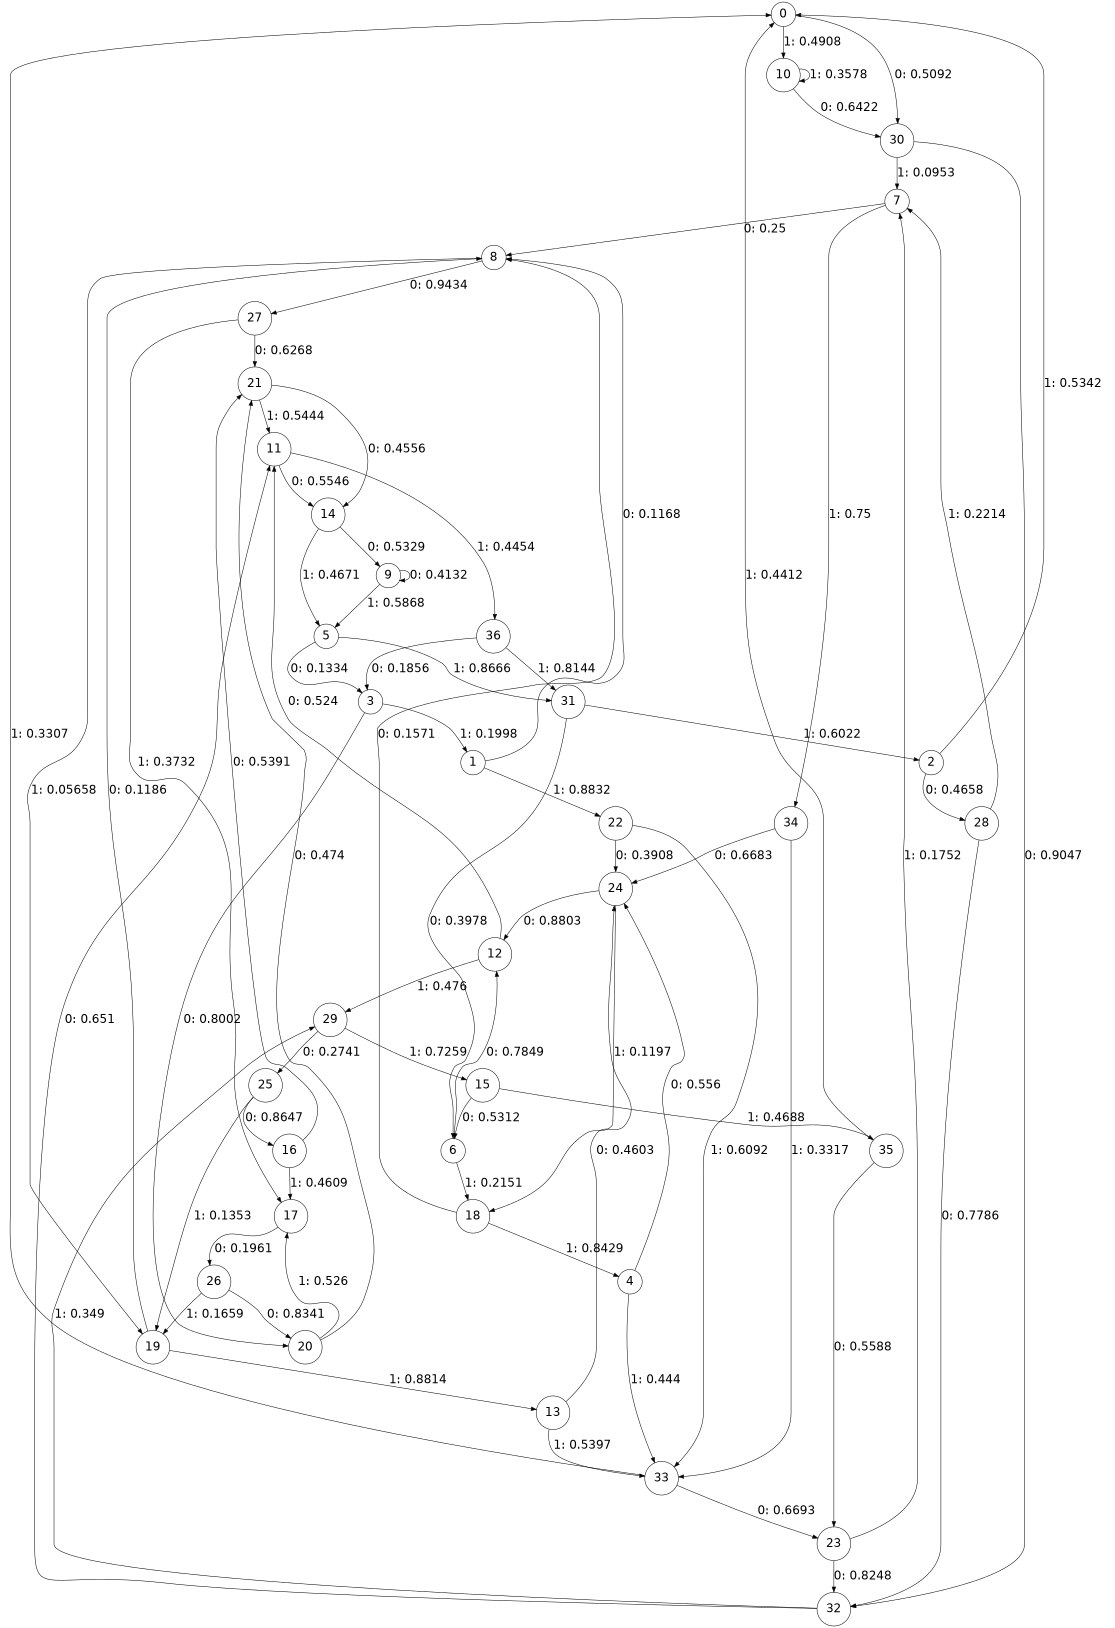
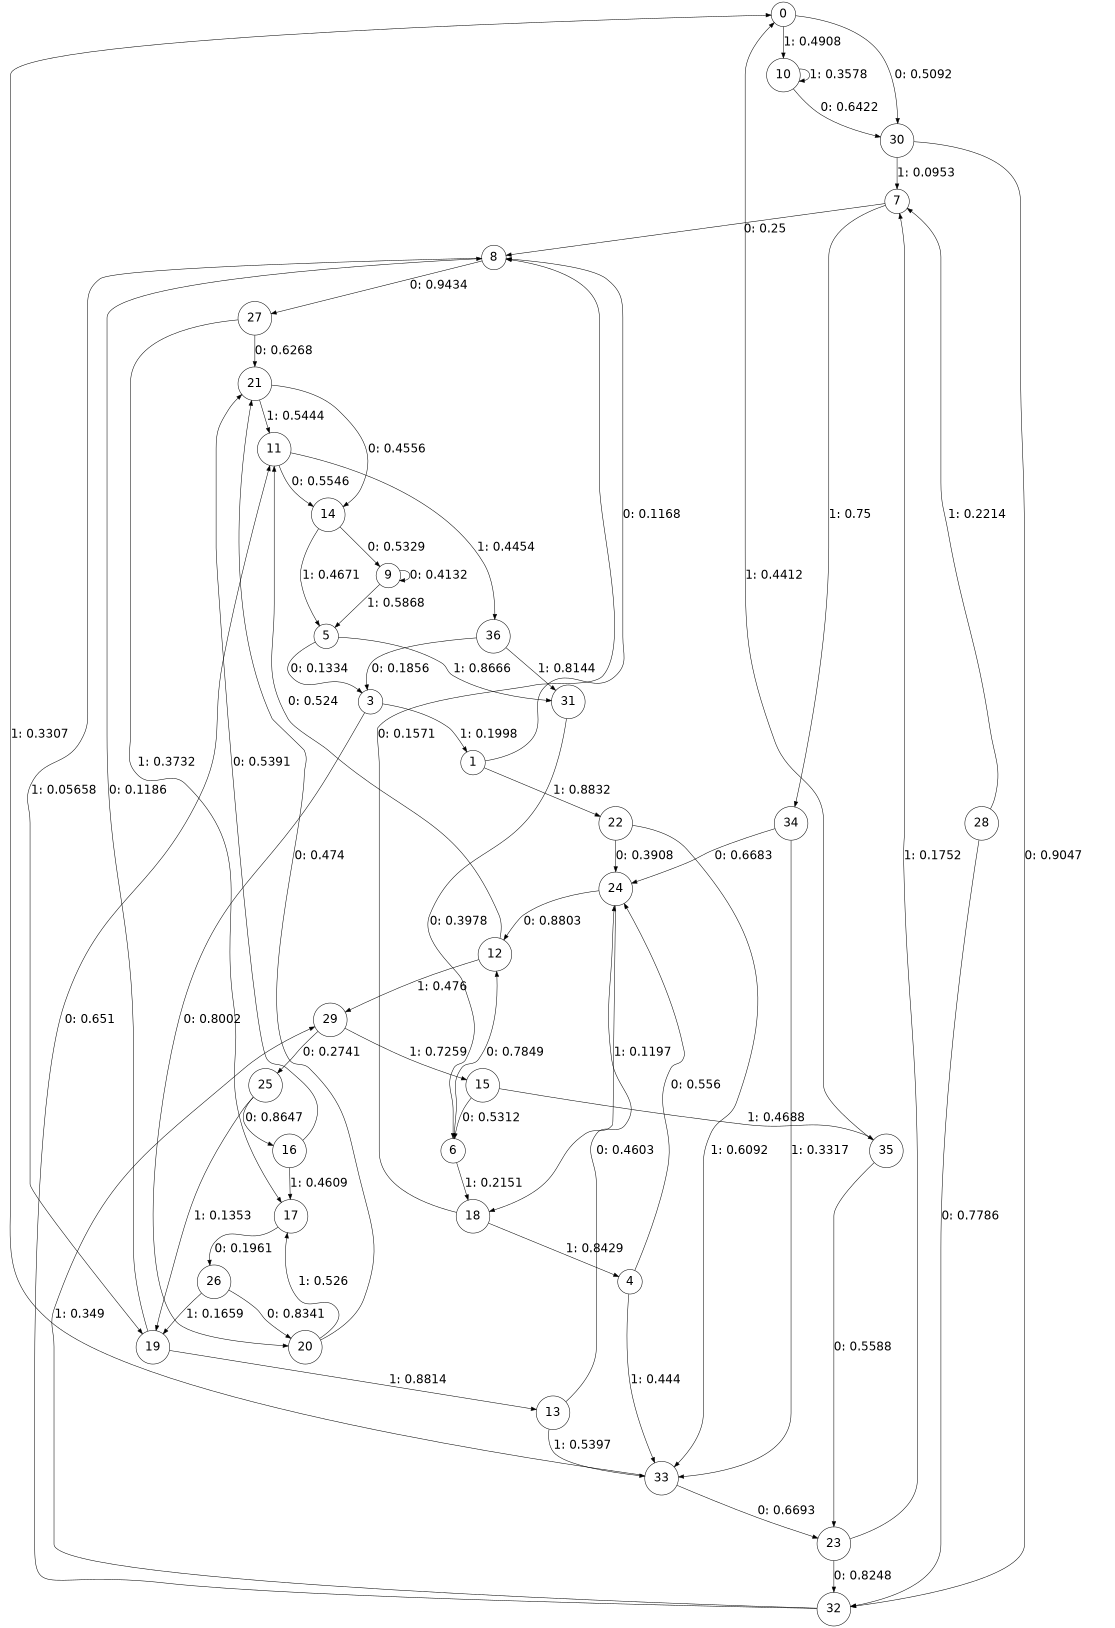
node "2": removed
